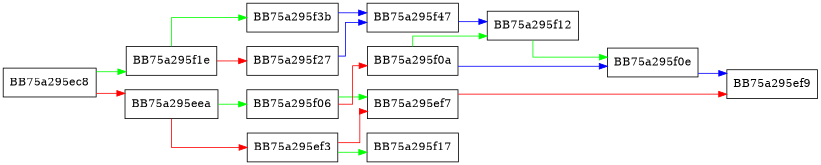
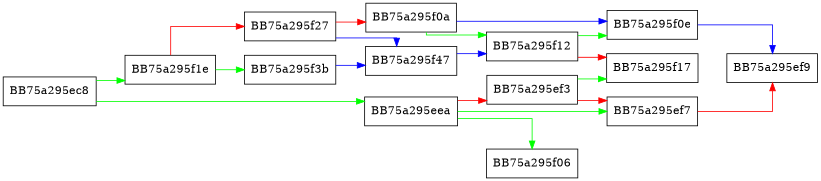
edge "BB75a295f12" -> "BB75a295f17": added
edge "BB75a295f06" -> "BB75a295f0a": now "BB75a295f27" -> "BB75a295f0a"
edge "BB75a295ec8" -> "BB75a295eea": color red -> green
edge "BB75a295f06" -> "BB75a295ef7": now "BB75a295eea" -> "BB75a295ef7"
